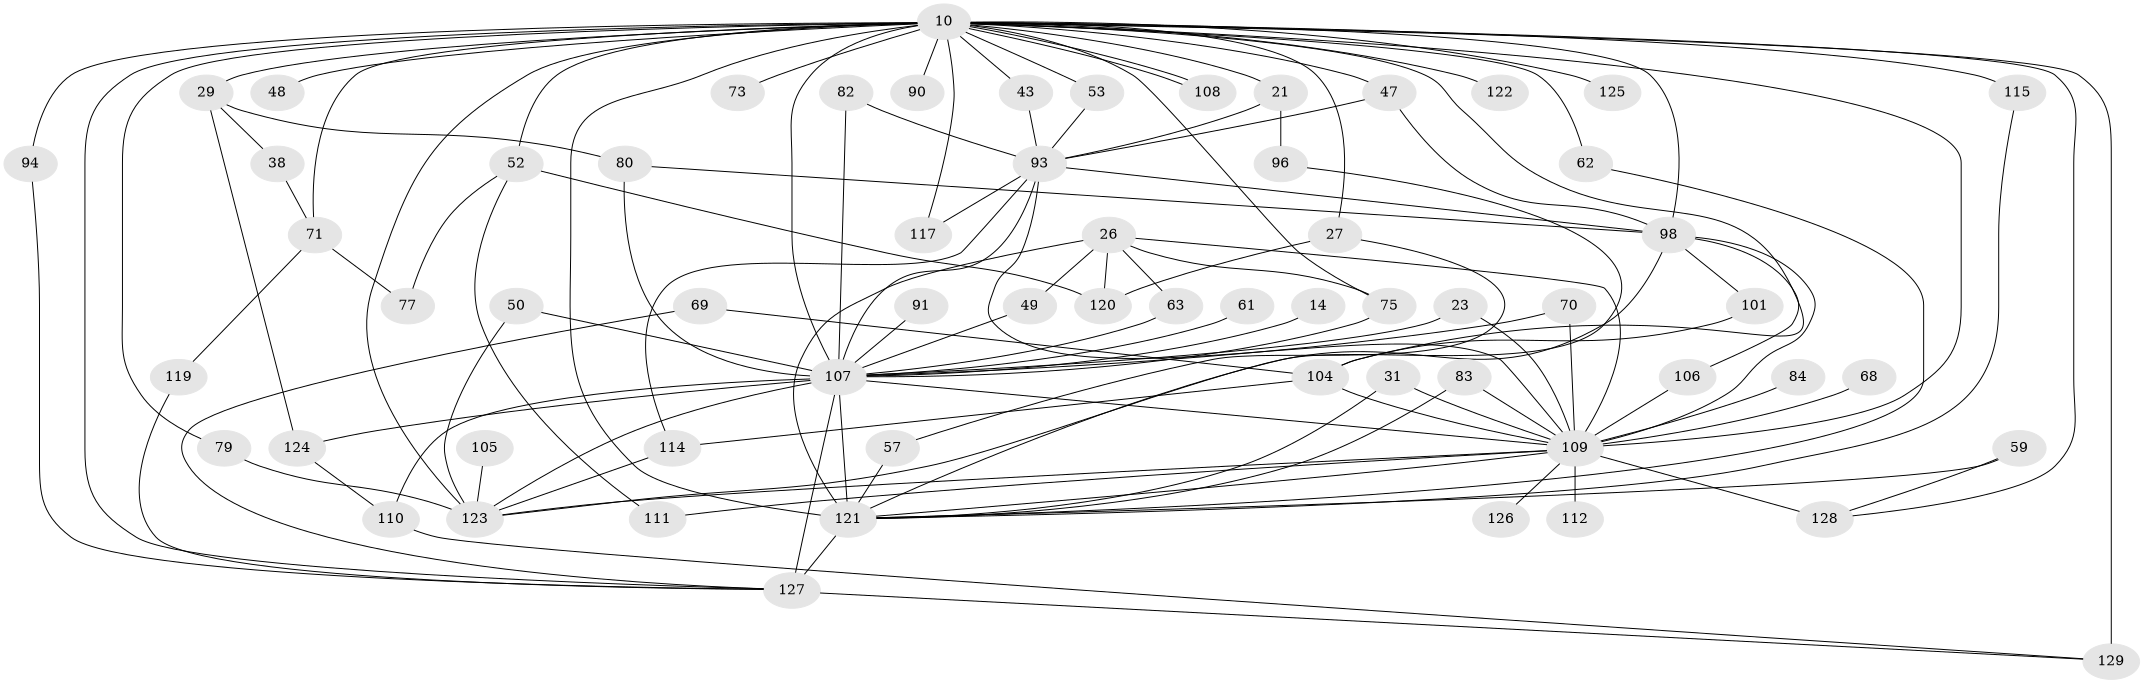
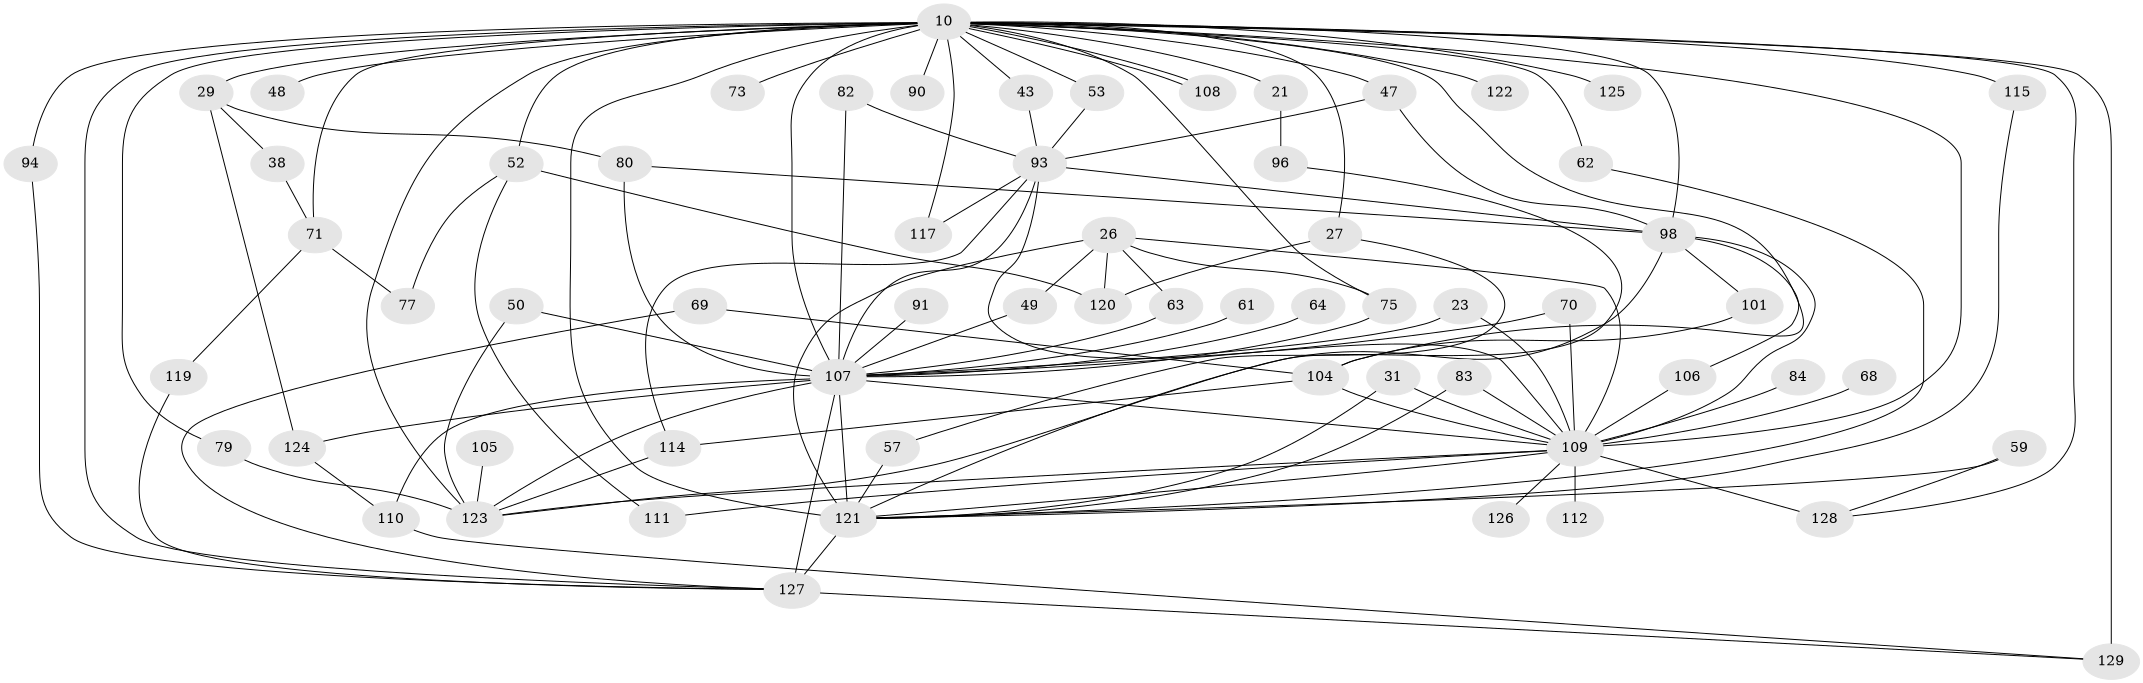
edge "21" -- "93": removed
node "14": label "14" -> "64"
